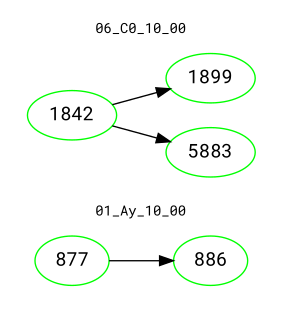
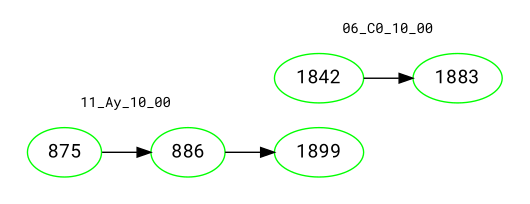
edge "1842" -> "1899": now "886" -> "1899"
node "5883": label "5883" -> "1883"
cluster "01_Ay_10_00": label "01_Ay_10_00" -> "11_Ay_10_00"
node "877": label "877" -> "875"
